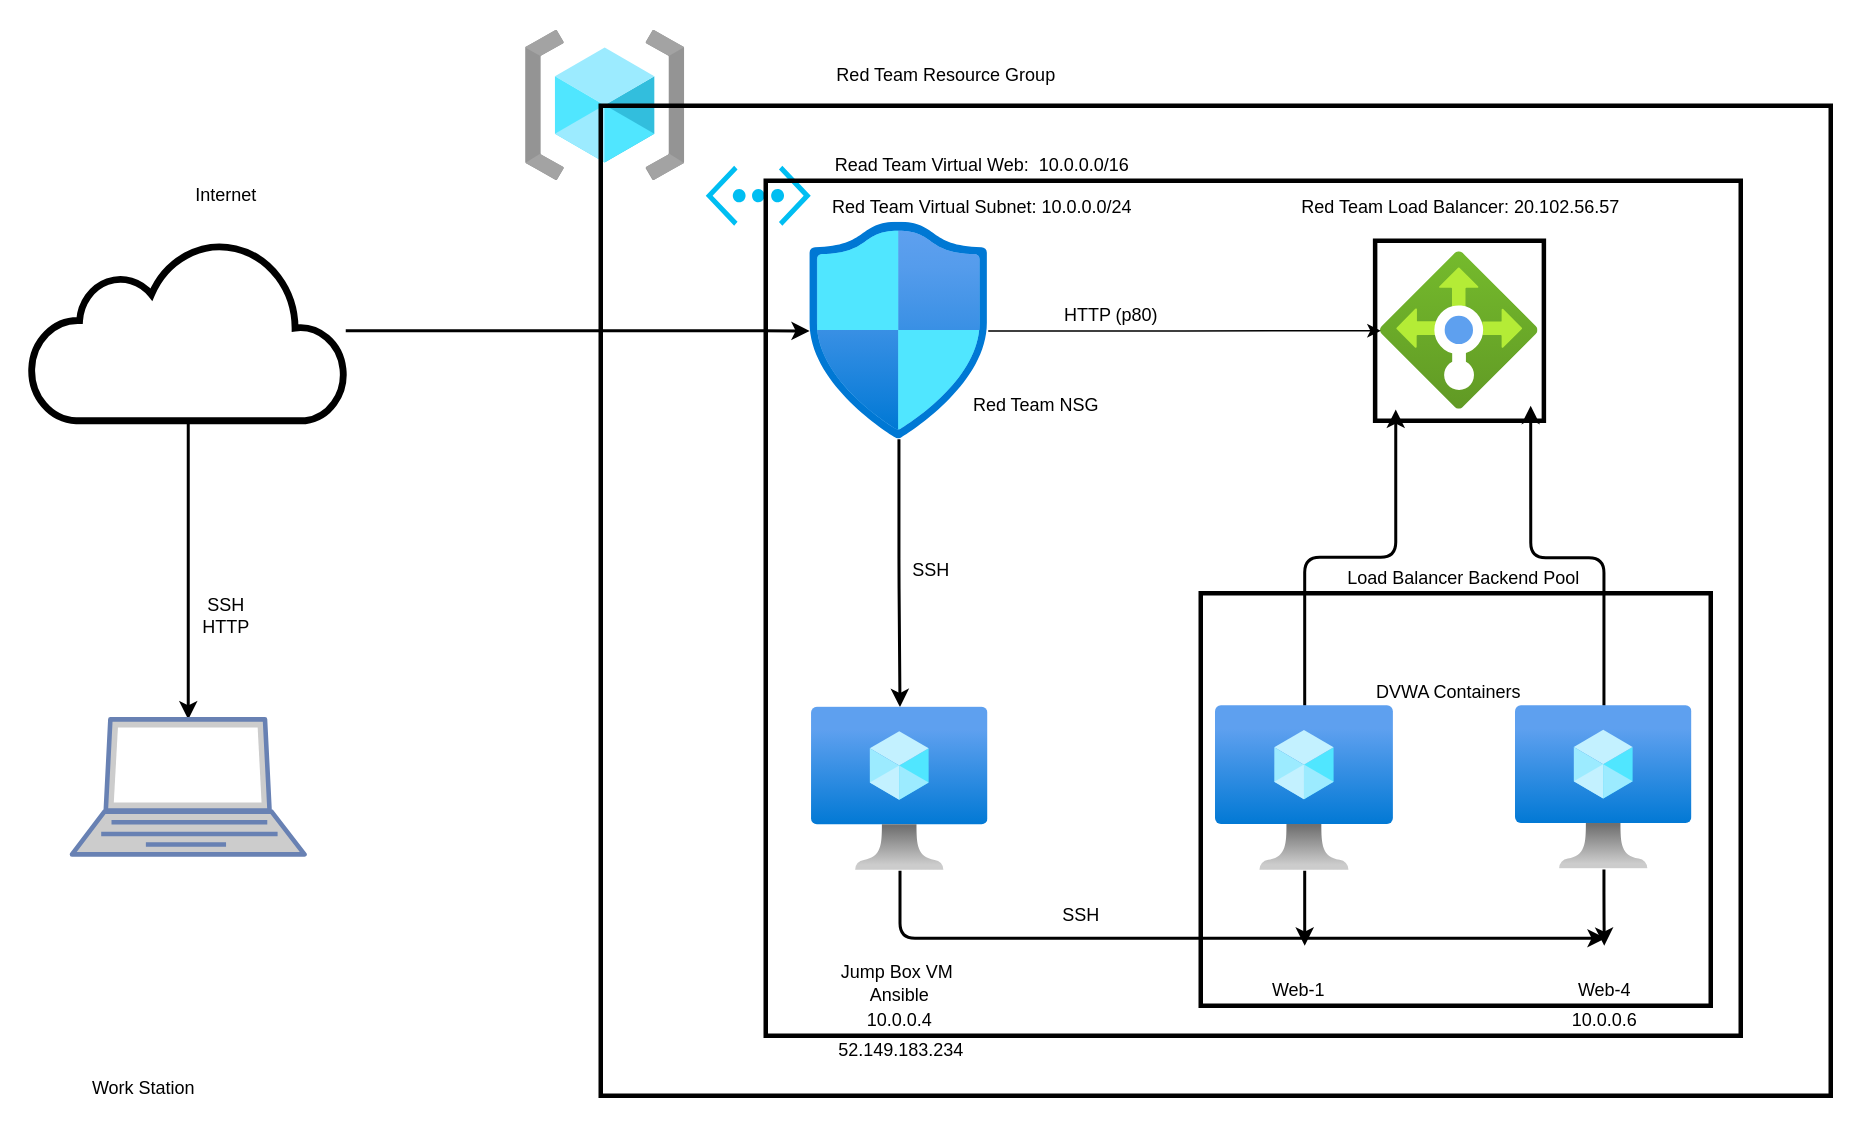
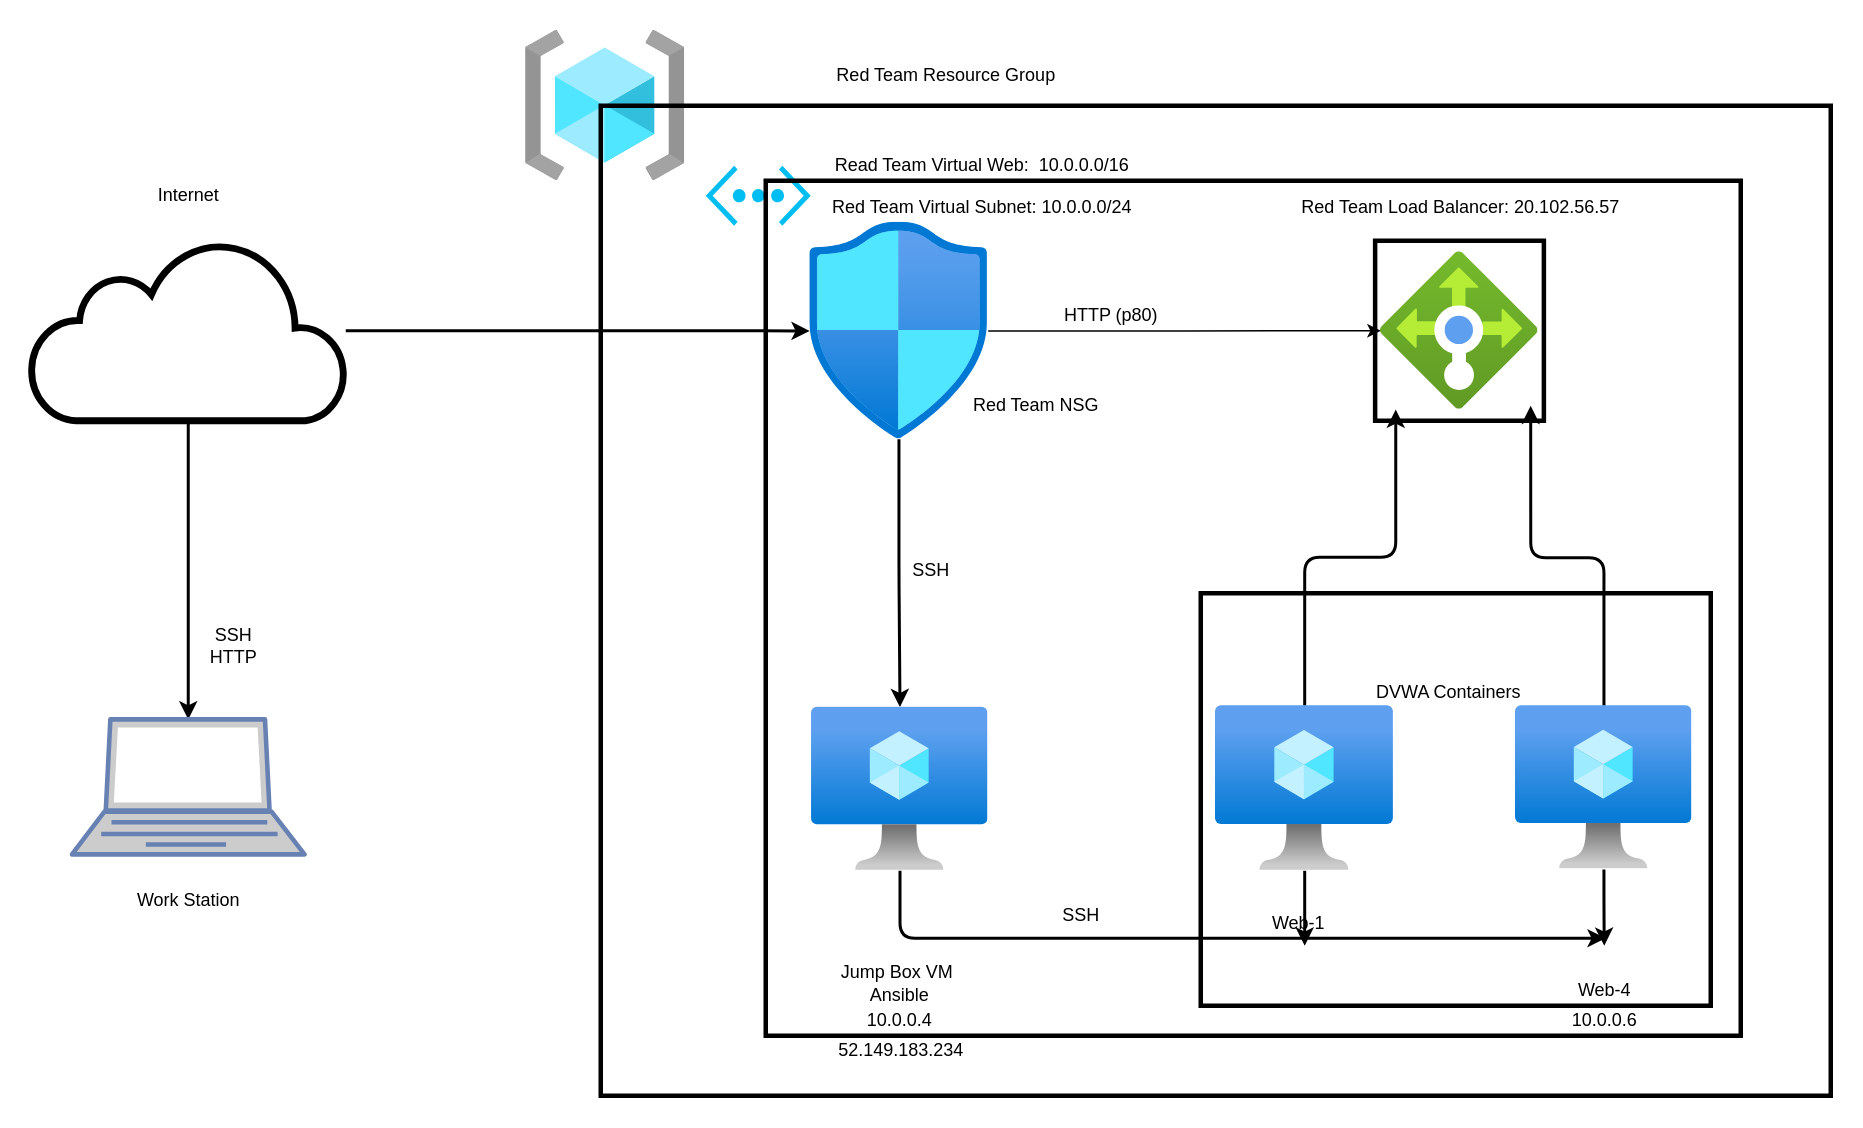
node "Internet": moved (226, 196) -> (188, 196)
node "Load Balancer Backend Pool": removed
node "SSH HTTP": moved (226, 616) -> (233, 646)
node "Web-1": moved (1298, 991) -> (1298, 923)
node "Work Station": moved (143, 1088) -> (188, 901)
